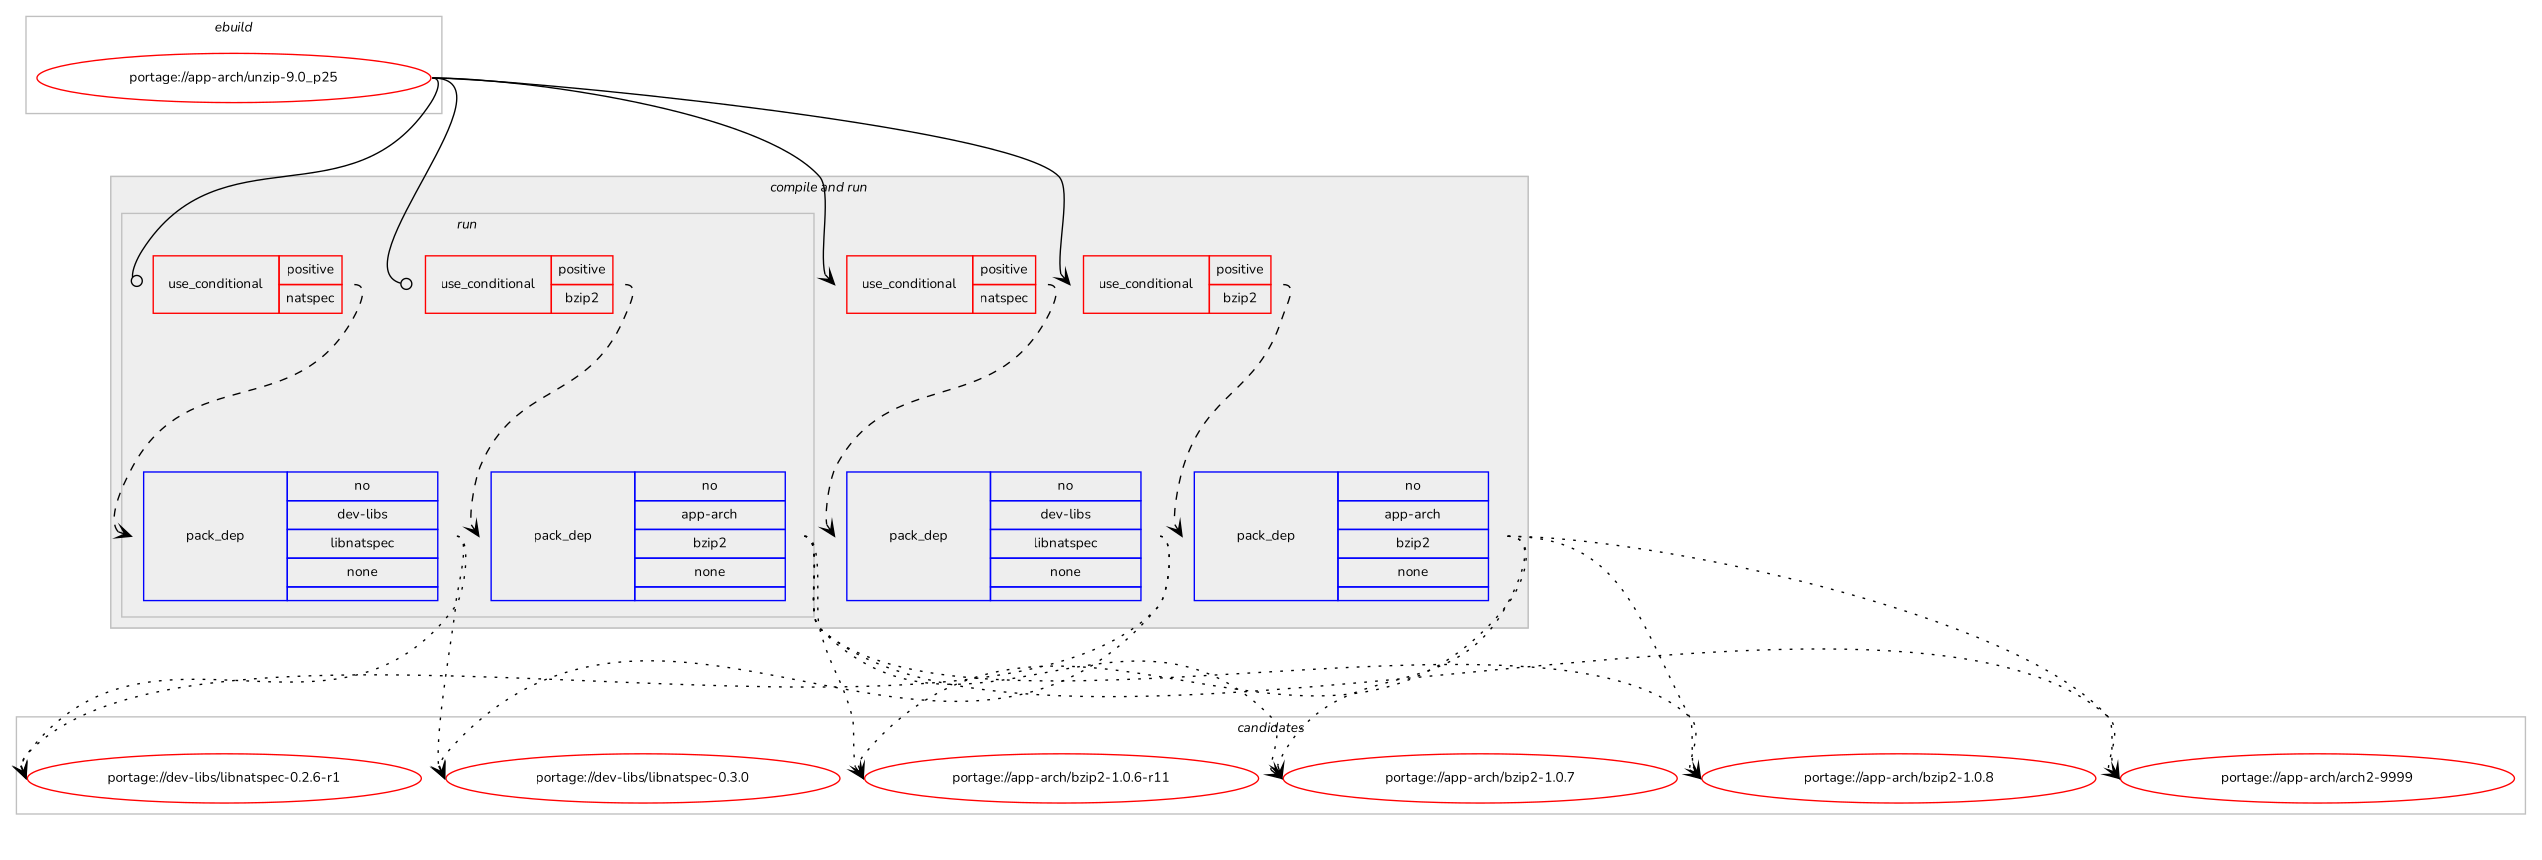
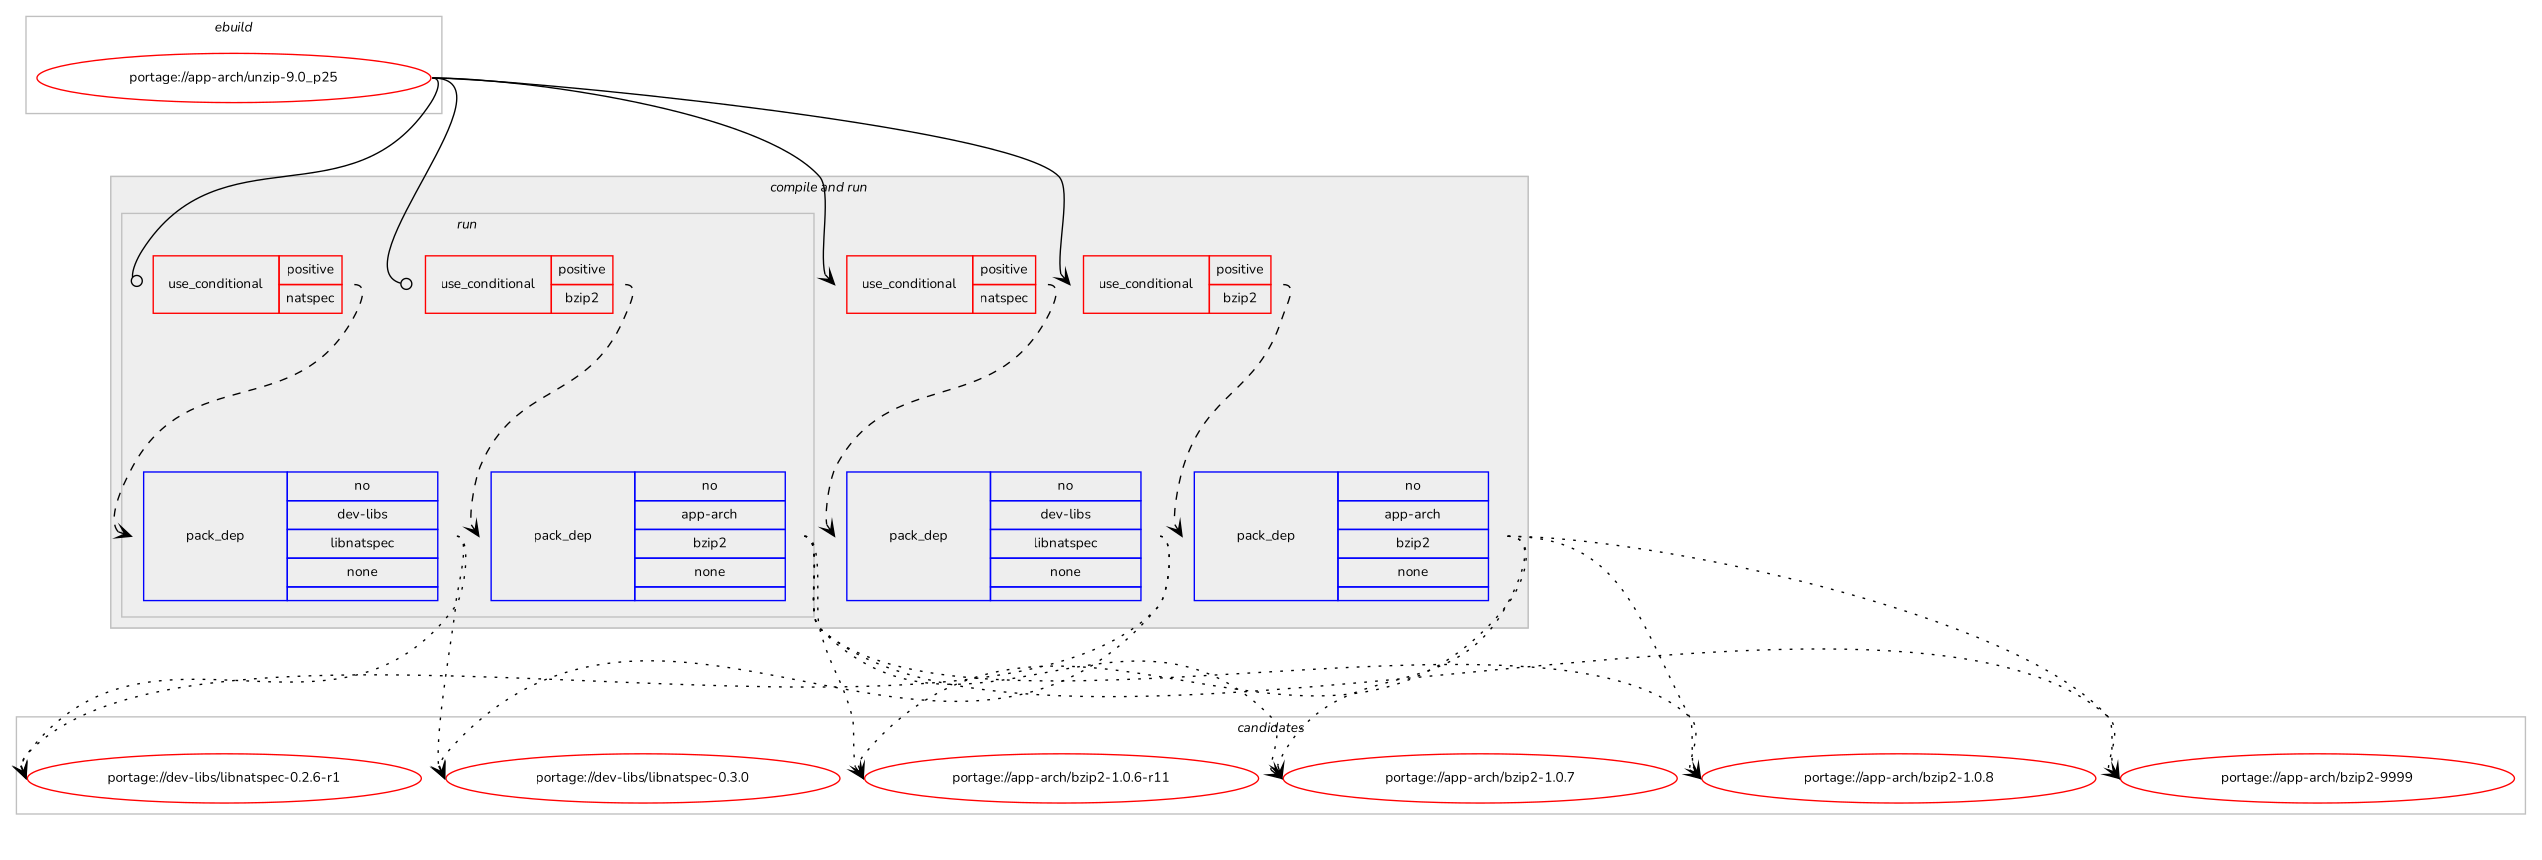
node "portage://app-arch/arch2-9999": label "portage://app-arch/arch2-9999" -> "portage://app-arch/bzip2-9999"
